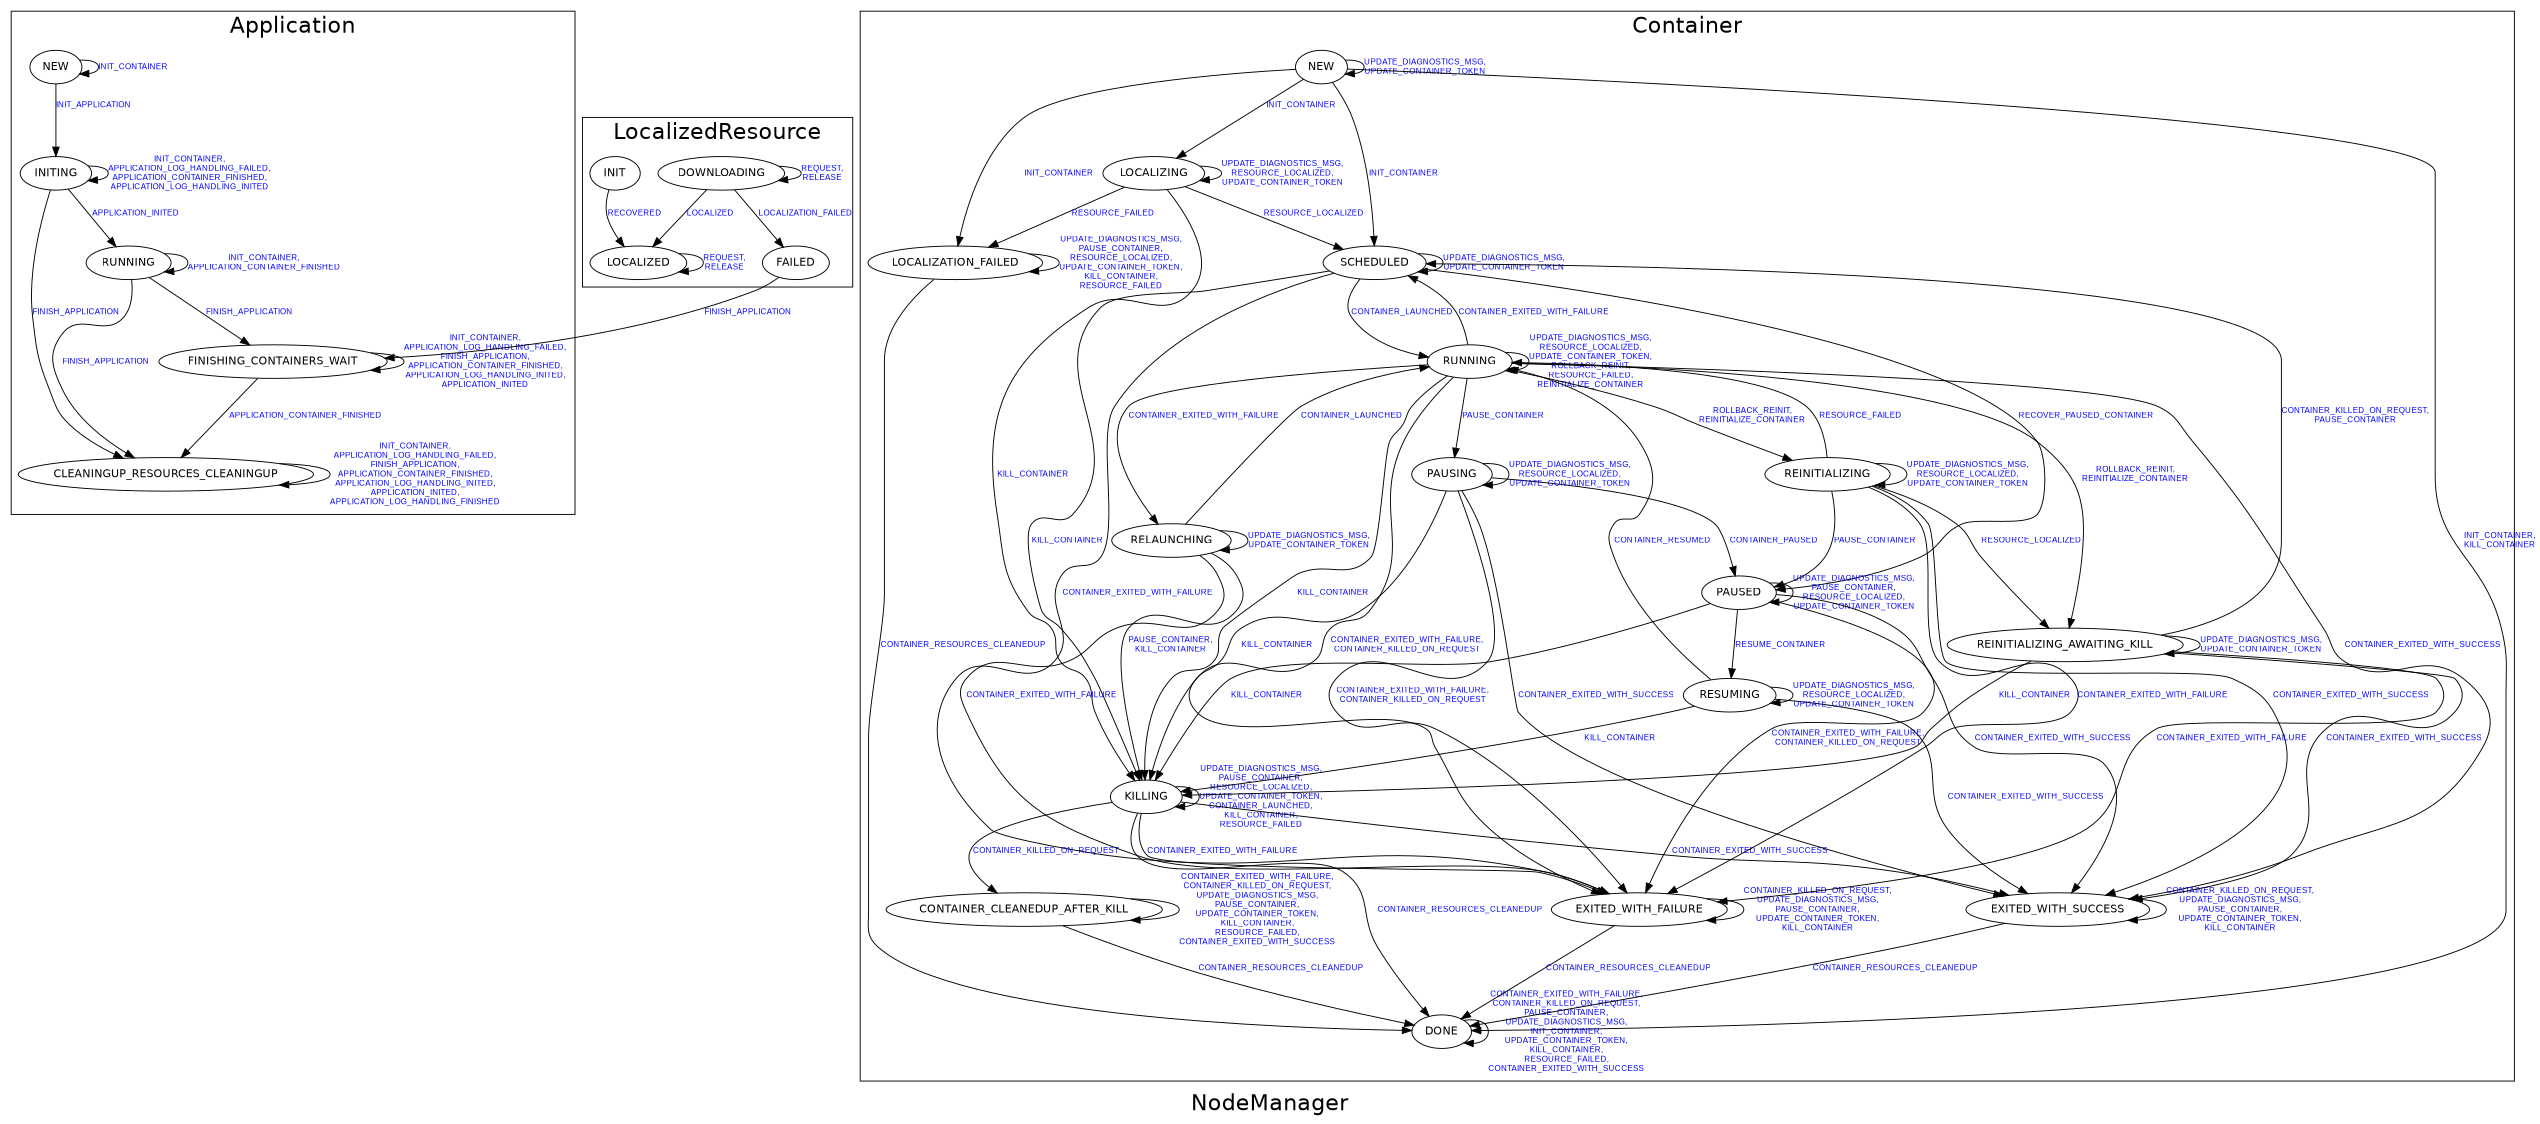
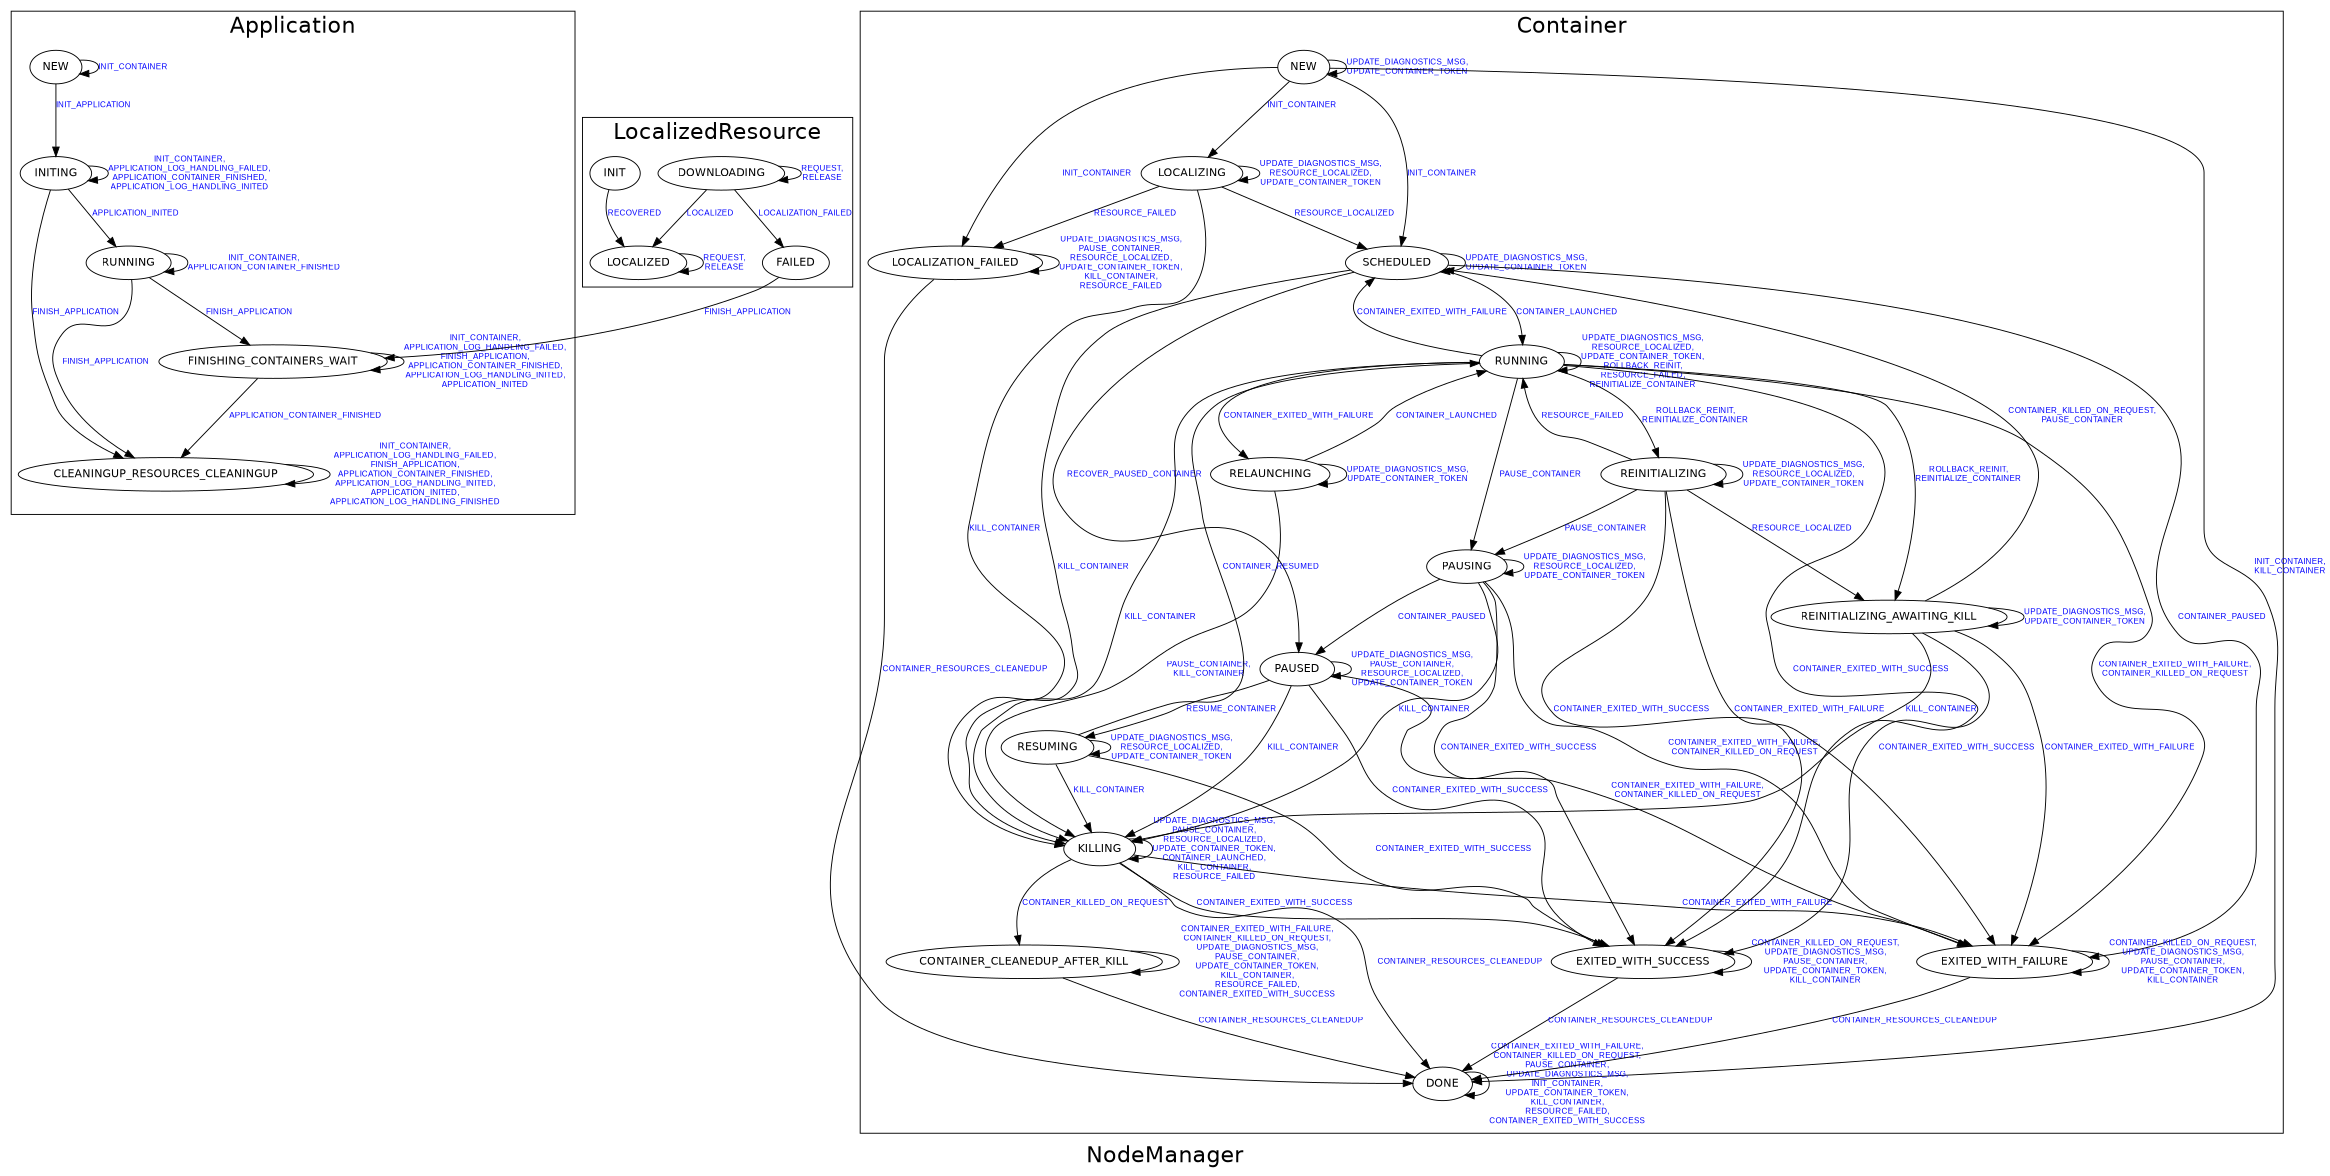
edge "REINITIALIZING" -> "PAUSED": now "REINITIALIZING" -> "PAUSING"
edge "SCHEDULED" -> "EXITED_WITH_FAILURE": label "CONTAINER_EXITED_WITH_FAILURE" -> "CONTAINER_PAUSED"
edge "RELAUNCHING" -> "EXITED_WITH_FAILURE": removed, label "CONTAINER_EXITED_WITH_FAILURE"
